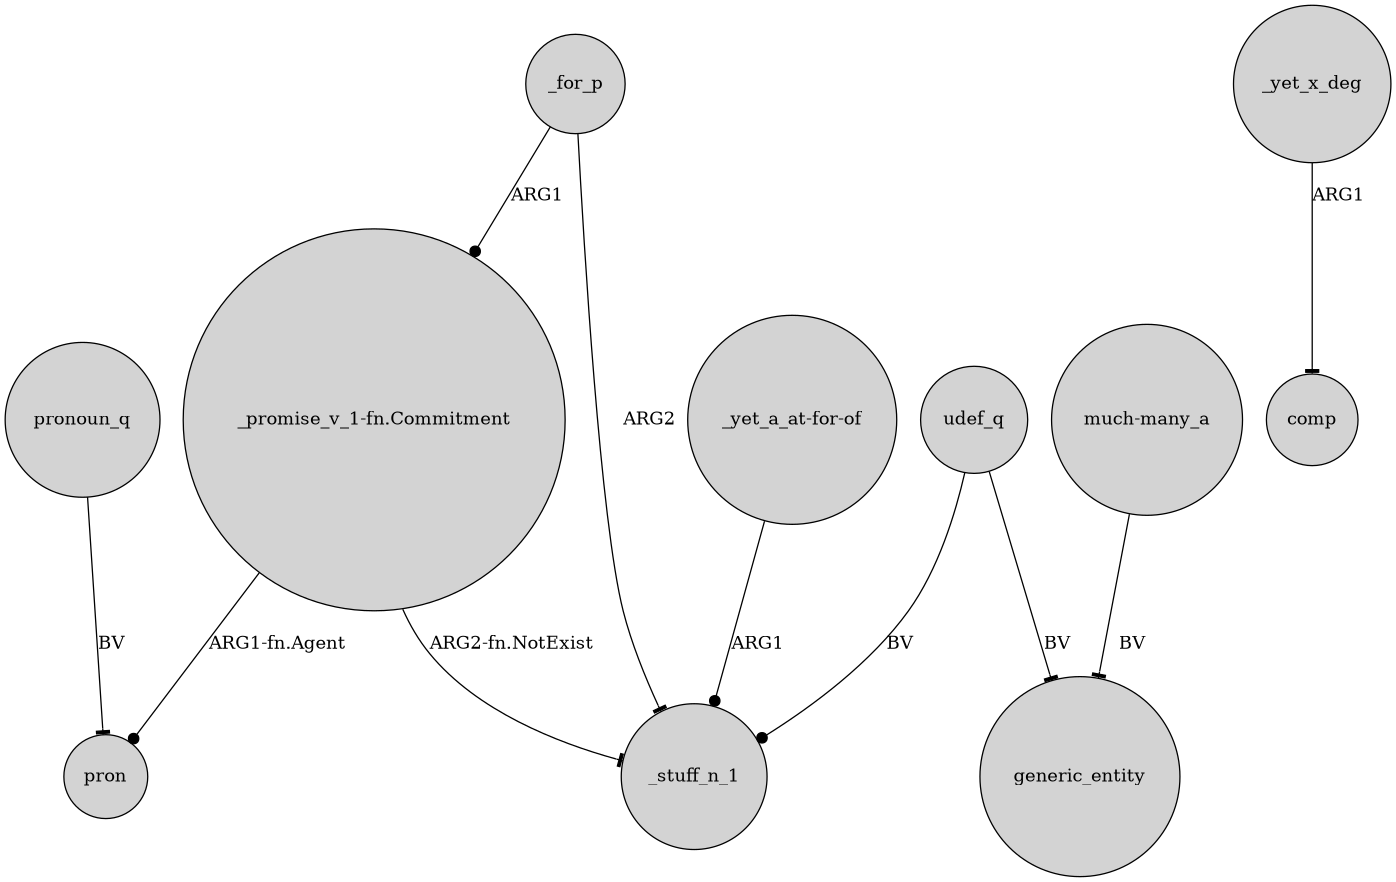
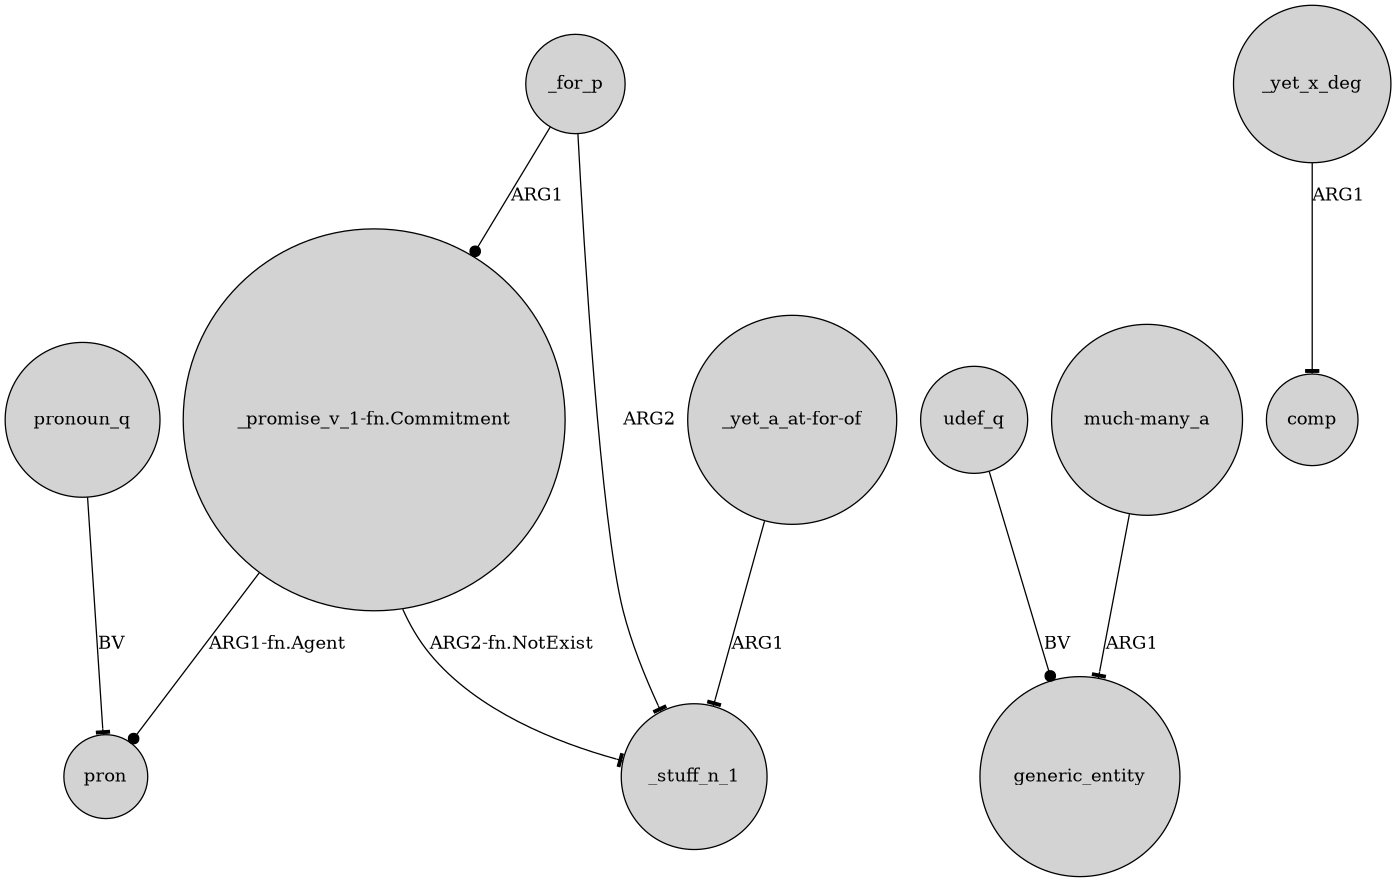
edge "udef_q" -> "generic_entity": arrowhead tee -> dot
edge "_yet_a_at-for-of" -> "_stuff_n_1": arrowhead dot -> tee
edge "udef_q" -> "_stuff_n_1": removed, label "BV"
edge "much-many_a" -> "generic_entity": label "BV" -> "ARG1"
